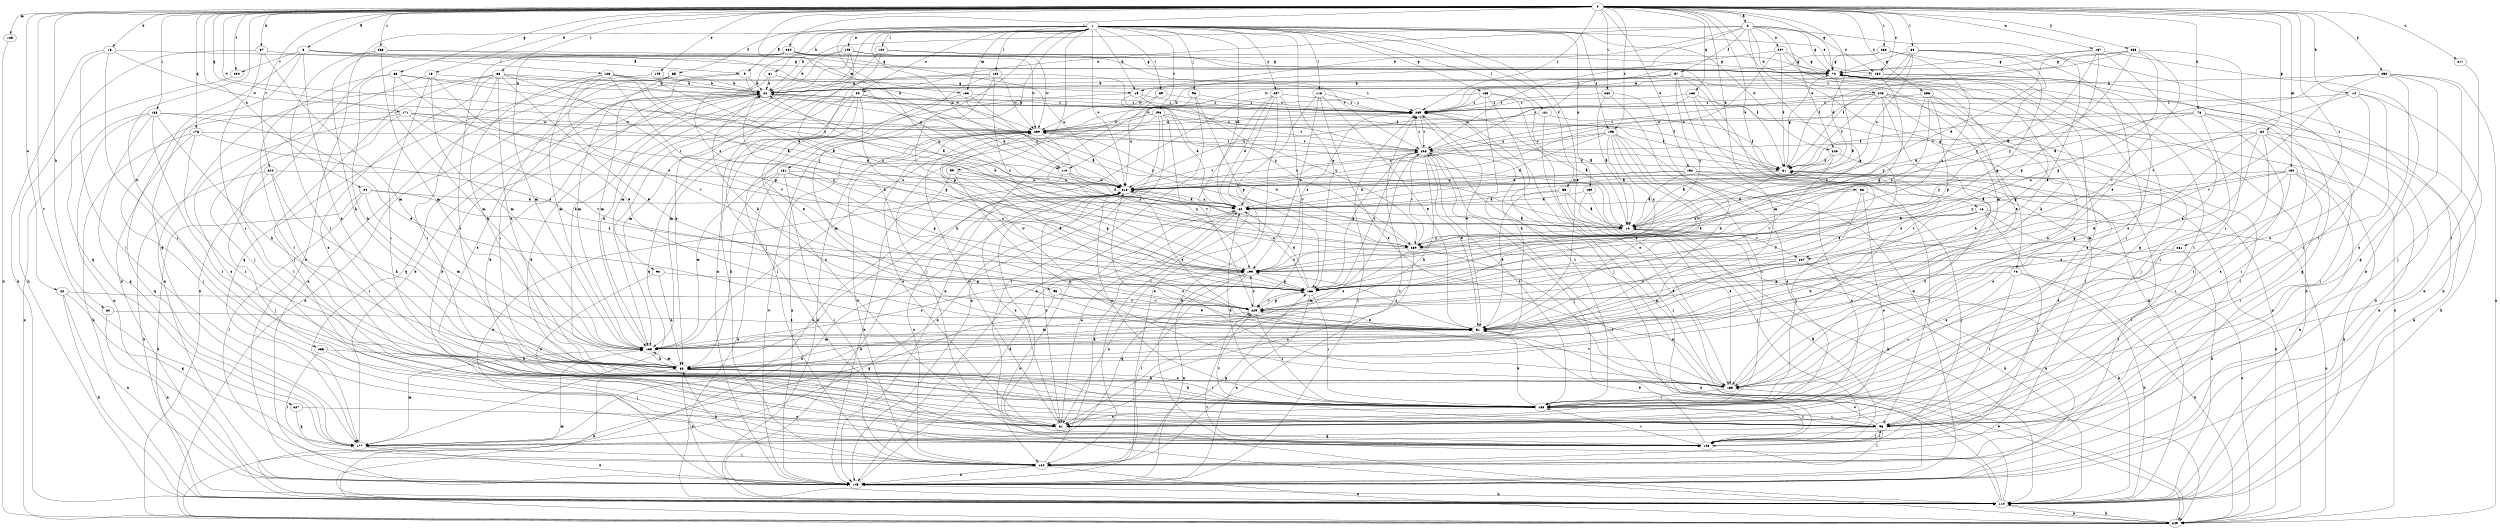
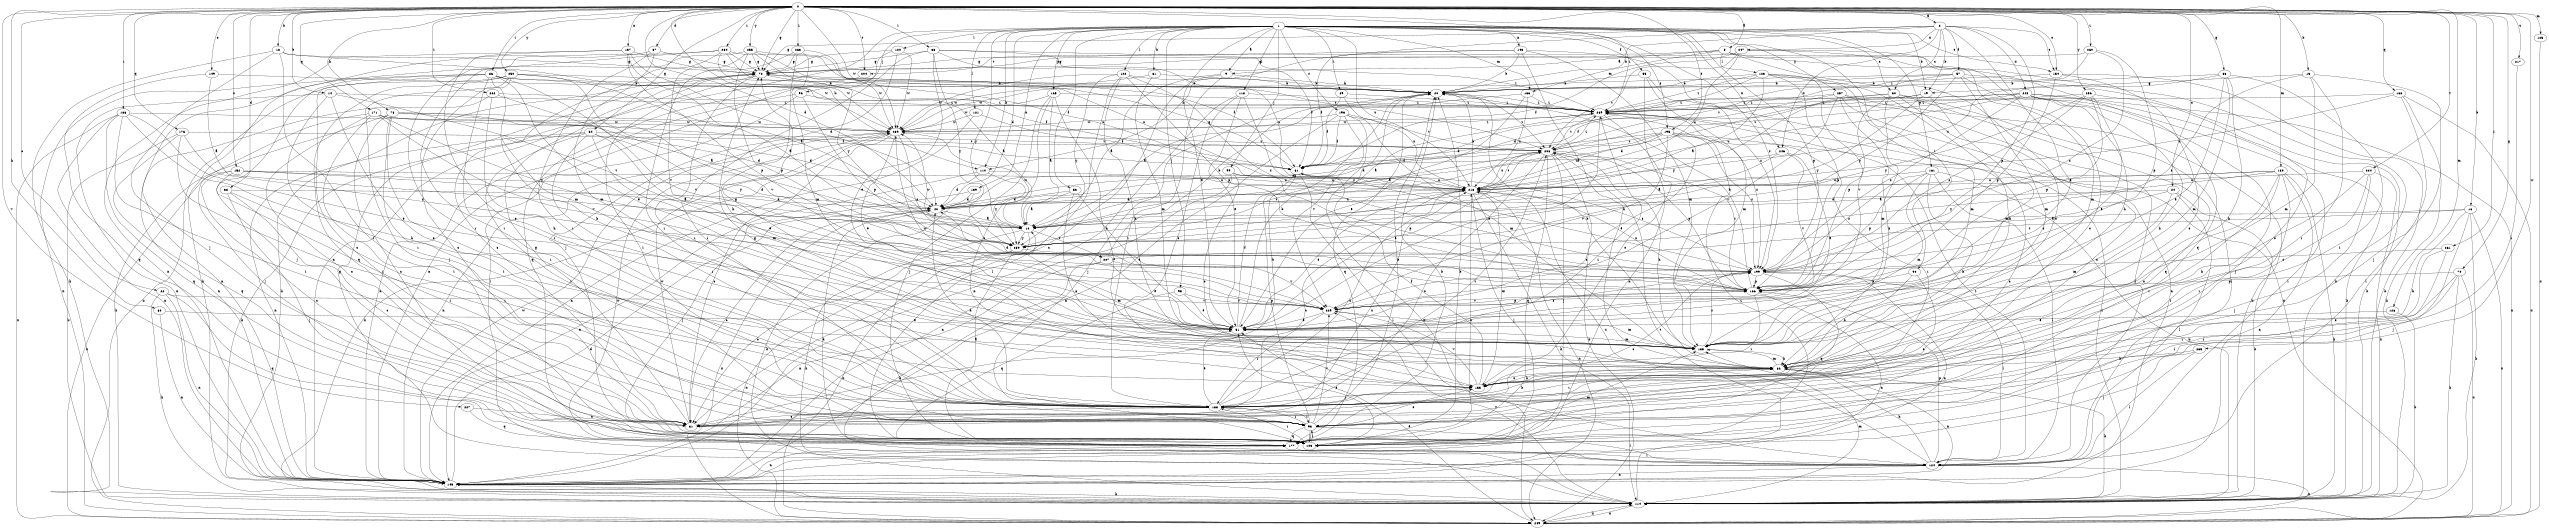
edge "93" -> "61": label "f" -> "p"
node "126": added
edge "208" -> "177": added, label "q"
edge "72" -> "114": added, label "k"
